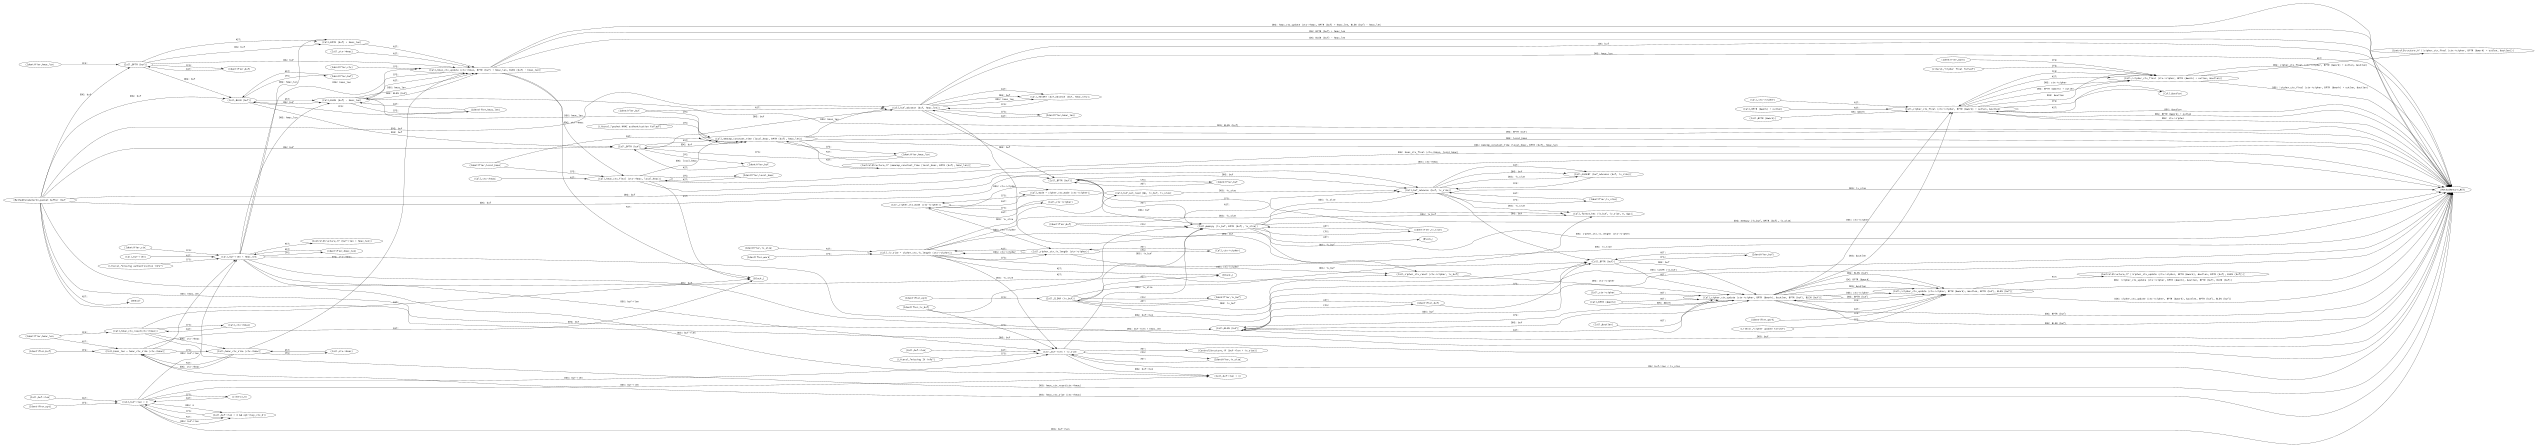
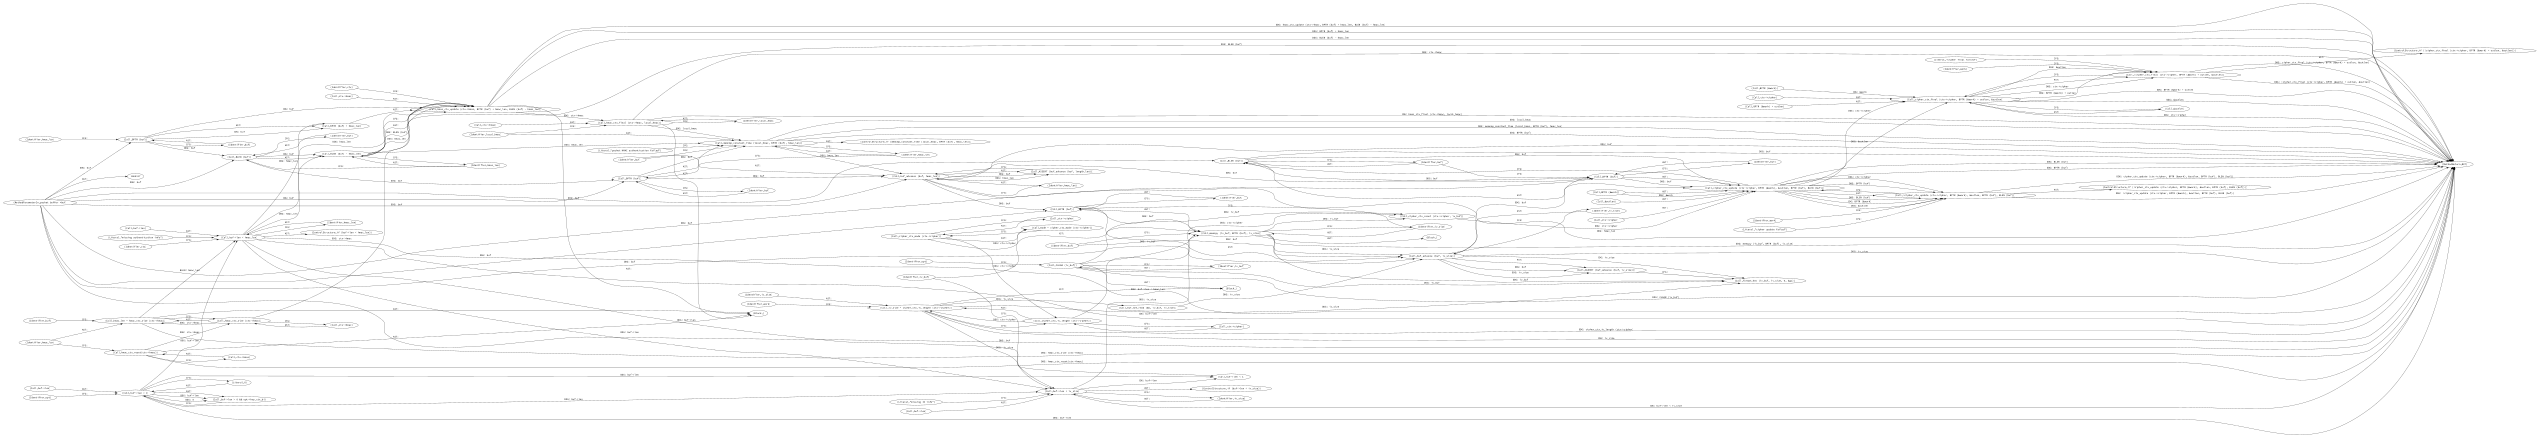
node "(Call,ASSERT (buf_advance (buf, hmac_len)))": label "(Call,ASSERT (buf_advance (buf, hmac_len)))" -> "(Call,ASSERT (buf_advance (buf, length_len)))"
edge "(Call,ASSERT (buf_advance (buf, iv_size)))" -> "(Call,buf_advance (buf, iv_size))": now "(Call,ASSERT (buf_advance (buf, iv_size)))" -> "(Call,format_hex (iv_buf, iv_size, 0, &gc))"
edge "(Call,hmac_len = hmac_ctx_size (ctx->hmac))" -> "(Call,buf->len < hmac_len)": label "DDG: hmac_len" -> "BLEN: hmac_len"
